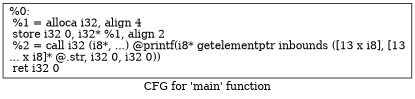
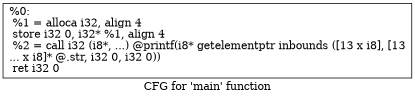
node "%0:": text "store i32 0, i32* %1, align 2" -> "store i32 0, i32* %1, align 4"
